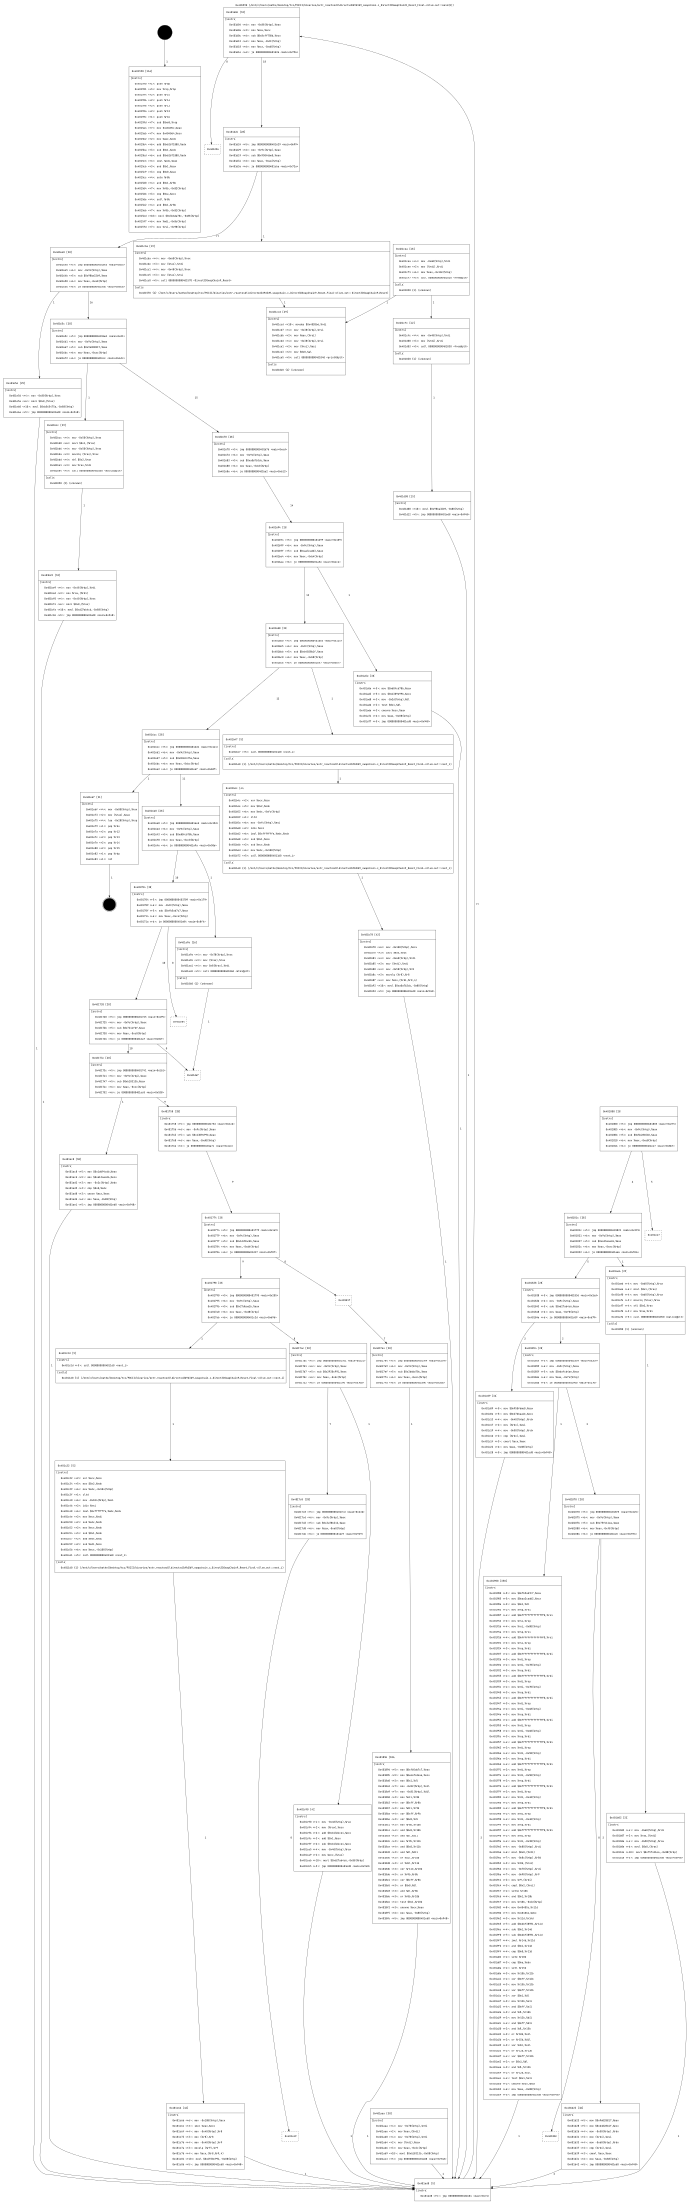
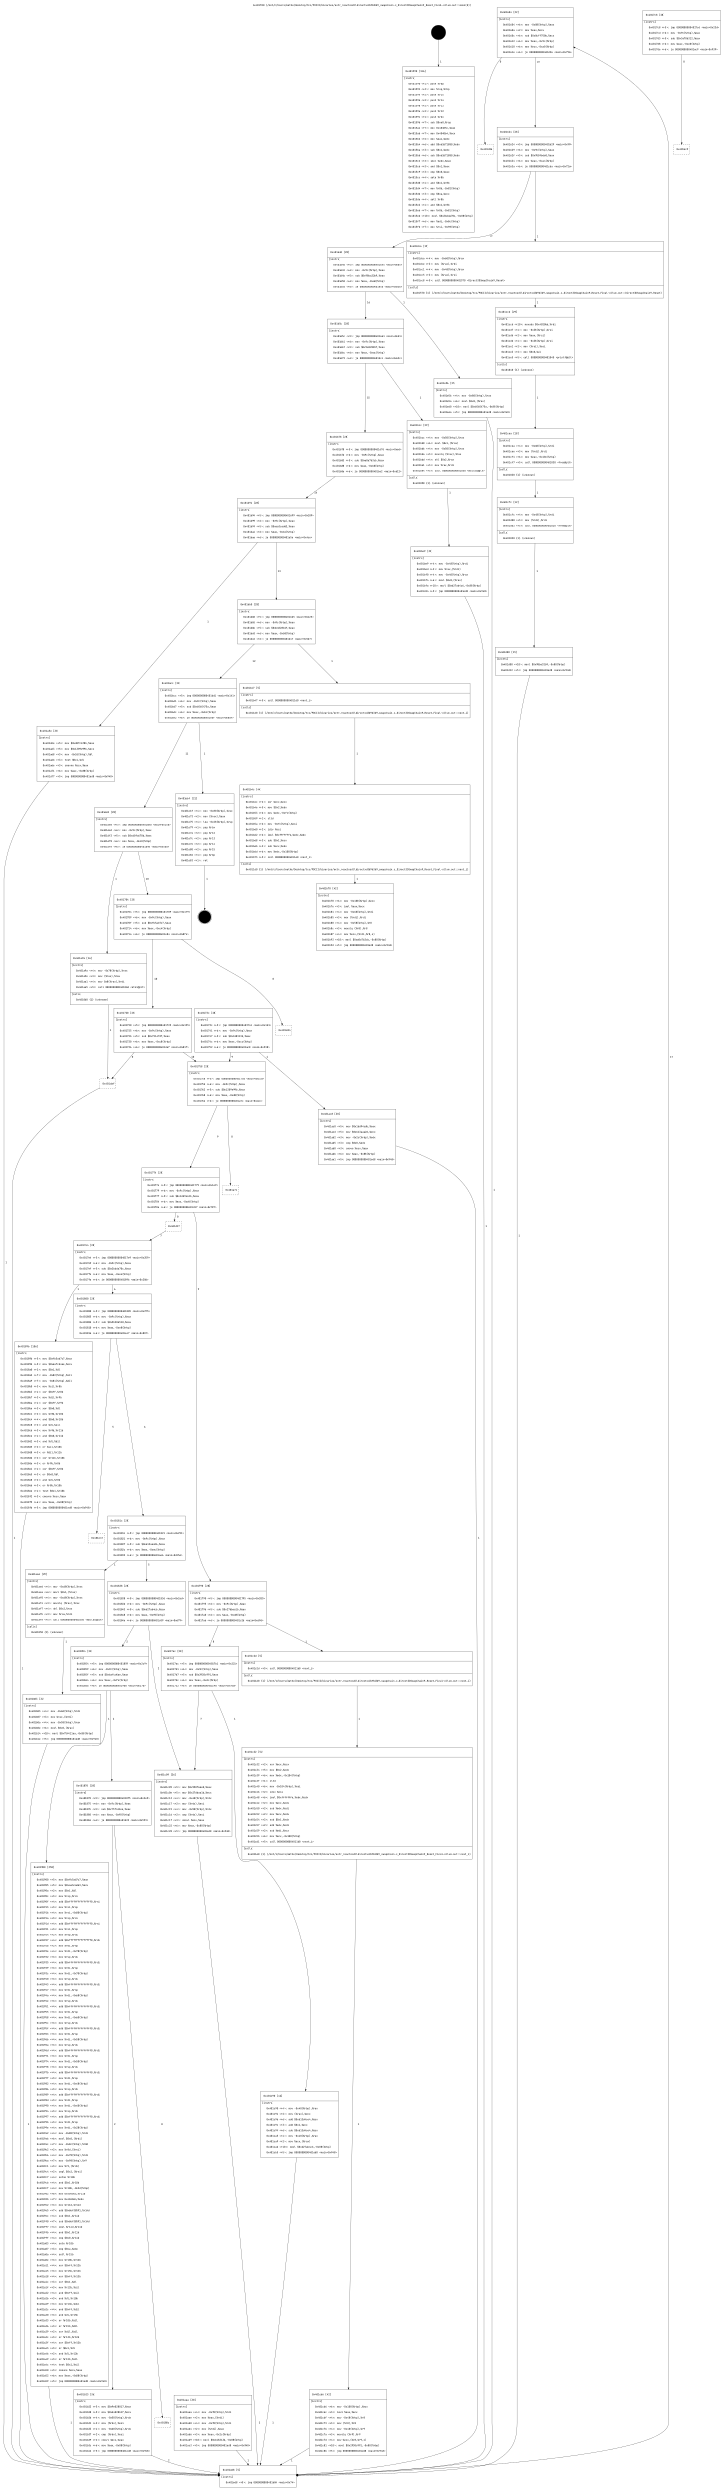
edge "0x401cea [18]" -> "0x401ccd [29]": reversed
edge "0x401720 [28]" -> "0x40173c [28]": now "0x401720 [28]" -> "0x401758 [28]"
node "0x401a7c": added
edge "0x4017e4 [28]" -> "0x401800 [28]": added, label "6"
edge "0x4017ac [28]" -> "0x4017c8 [28]": now "0x4017ac [28]" -> "0x401c09 [36]"
edge "0x401b78 [42]" -> "0x401ed8 [5]": now "0x401daf" -> "0x401ed8 [5]"
